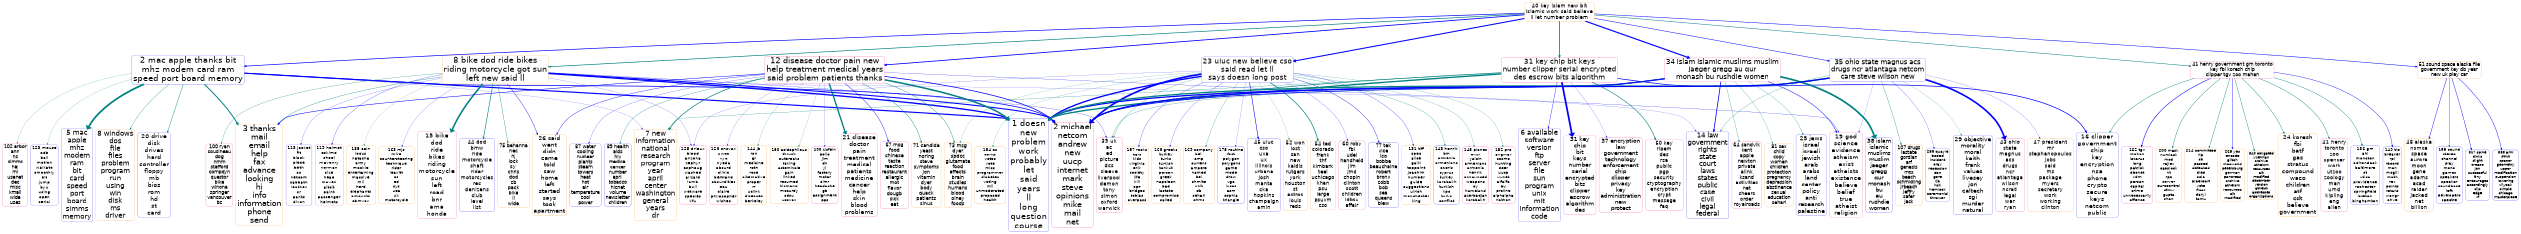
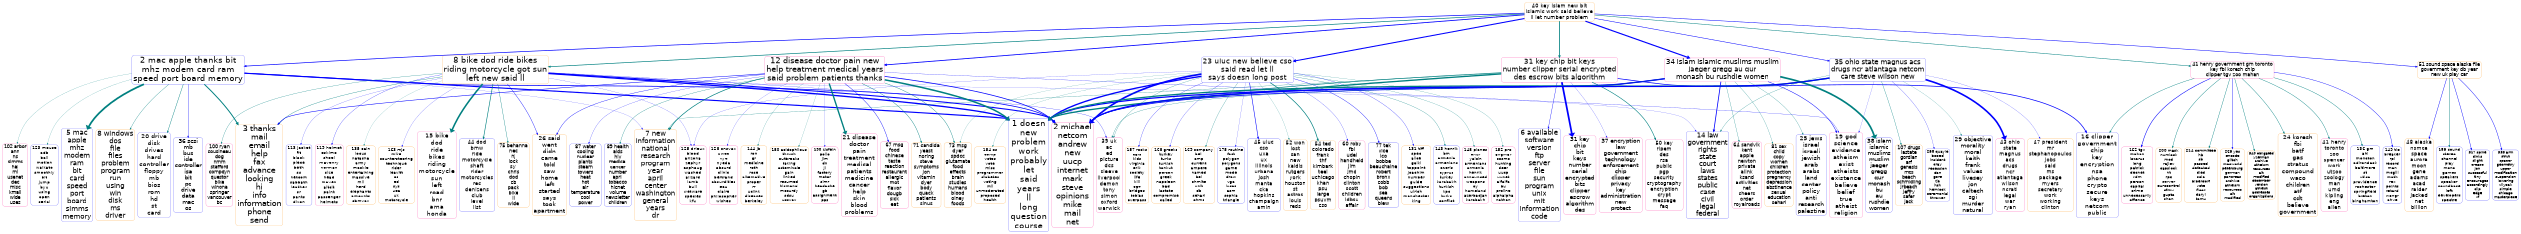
node "36 scsi mb bus ide controller isa bit pc drive data mac os": added
